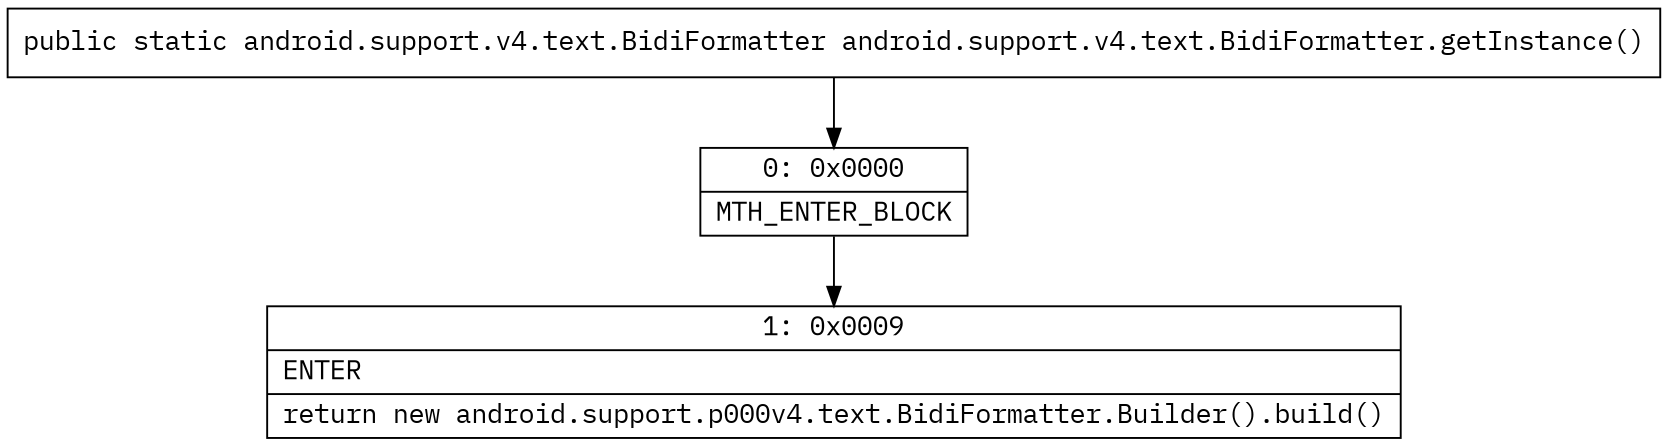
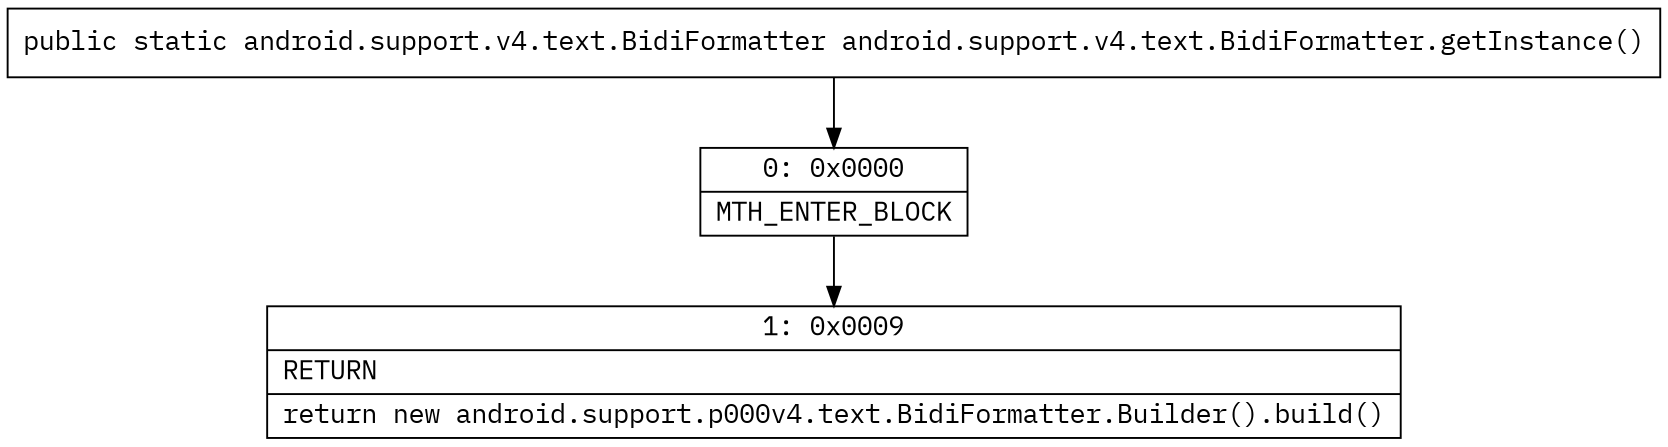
node "1: 0x0009": text "ENTER" -> "RETURN"
